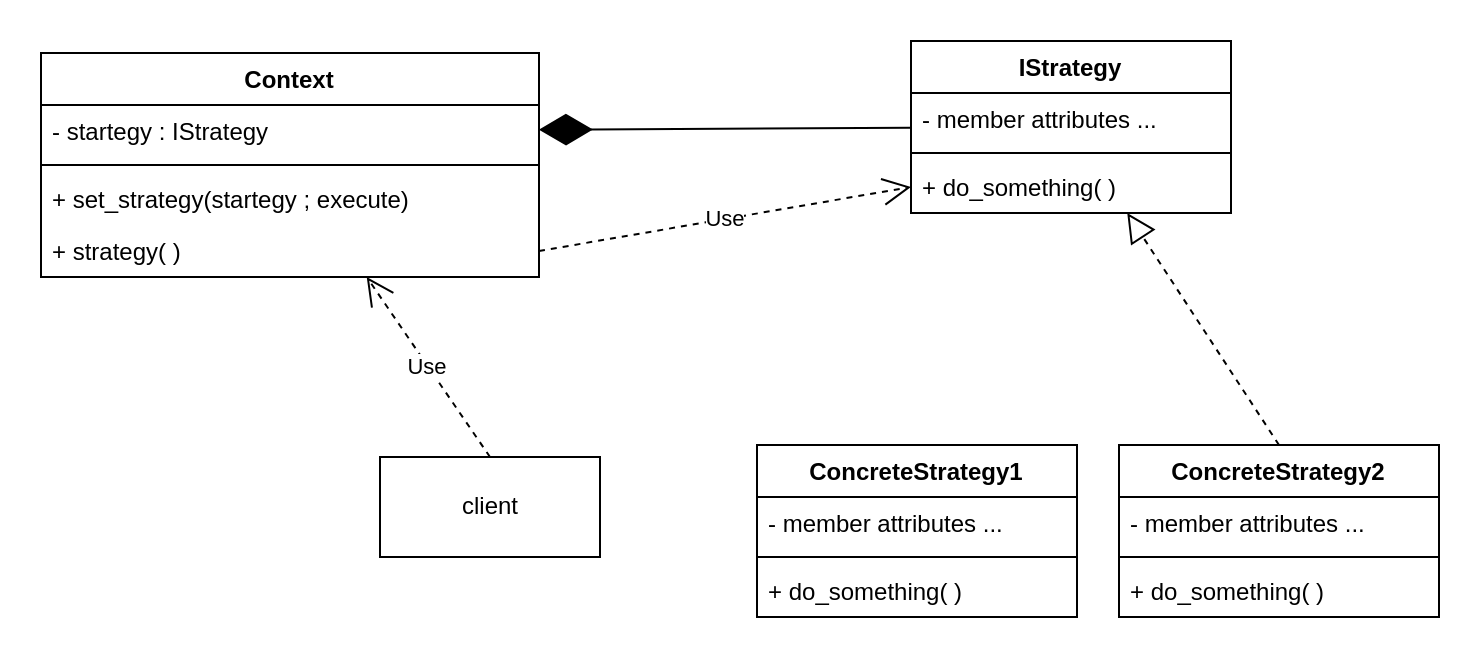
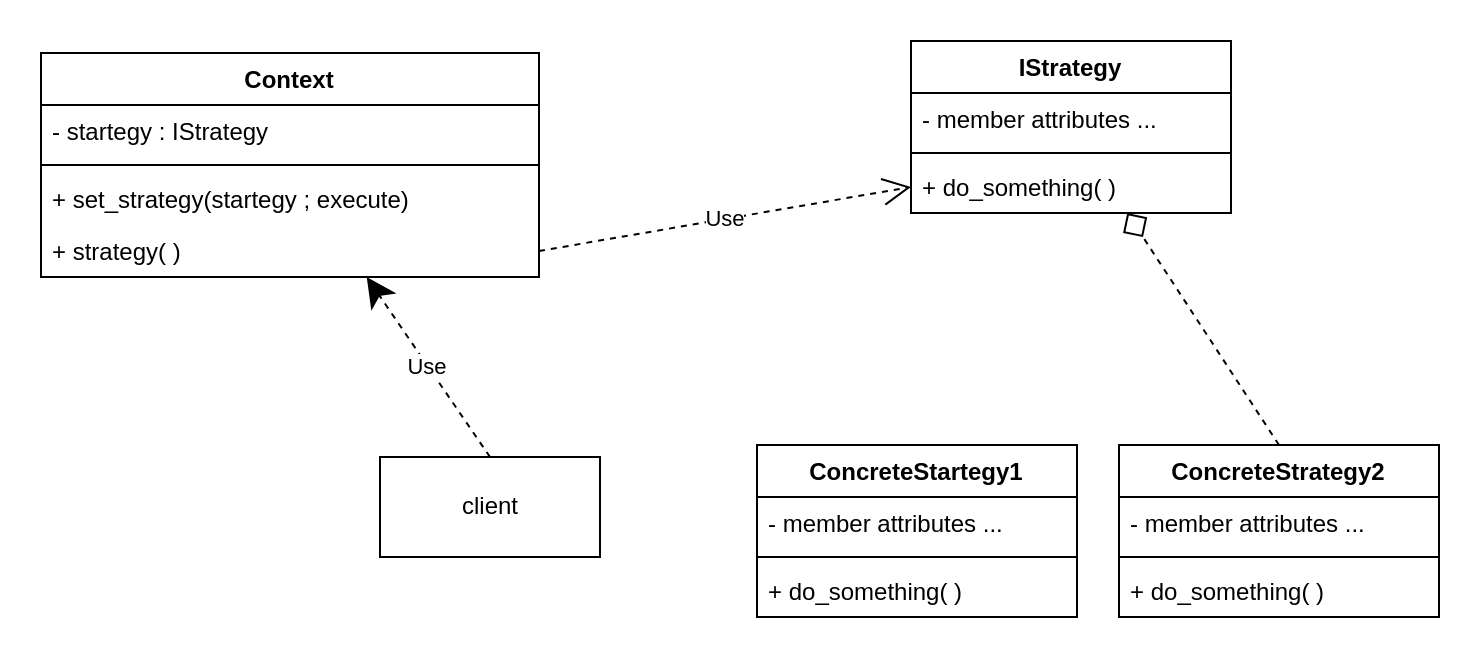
edge "IStrategy" -> "- startegy : IStrategy": removed
edge "ConcreteStrategy2" -> "IStrategy": arrowhead block -> diamond
edge "client" -> "Context": arrowhead open -> classic
node "ConcreteStrategy1": label "ConcreteStrategy1" -> "ConcreteStartegy1"
